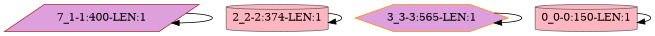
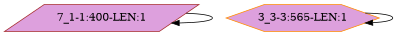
node "2_2-2:374-LEN:1": removed
node "0_0-0:150-LEN:1": removed
